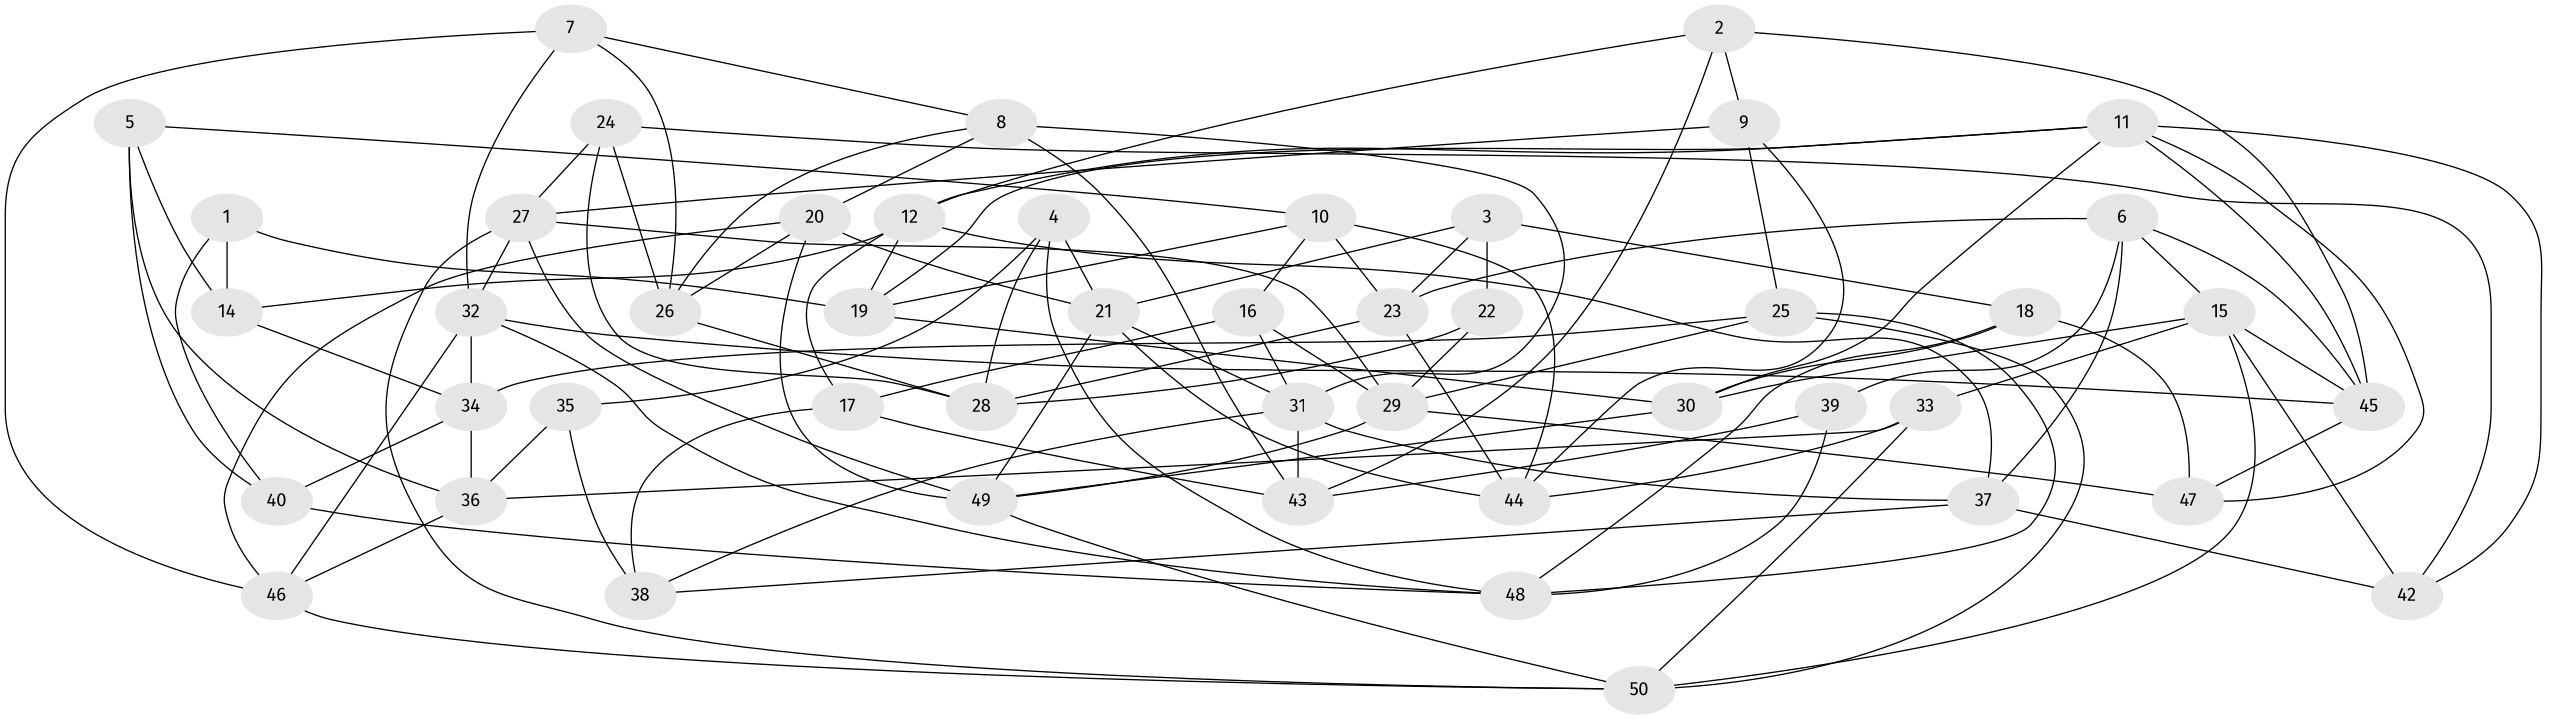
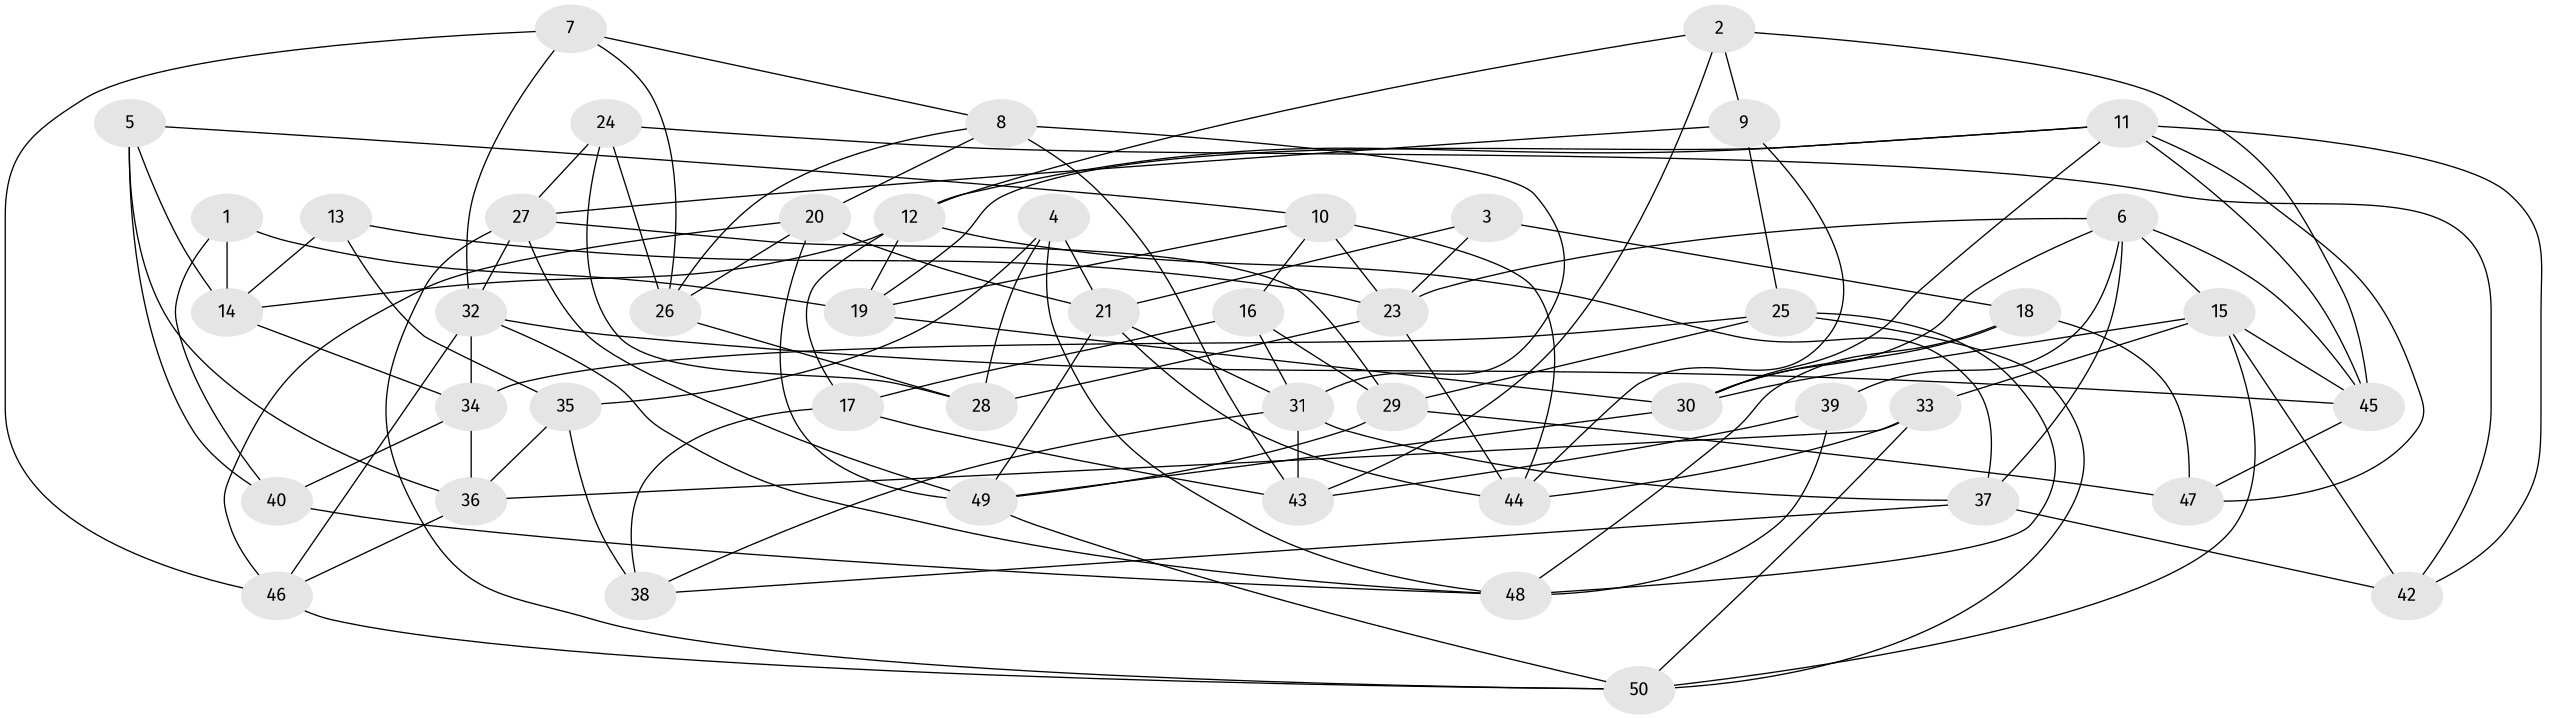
node "13": added
node "22": removed
edge "6" -- "30": added
